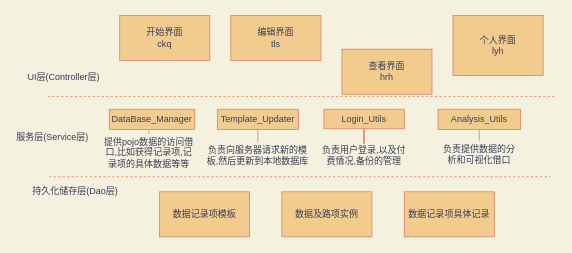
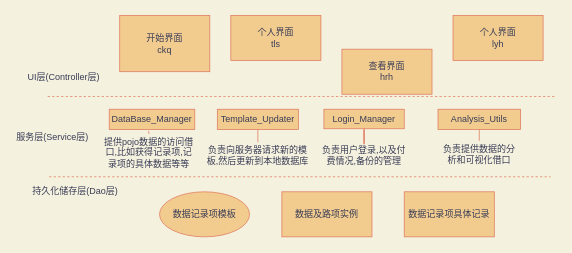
node "开始界面 ckq": size 90x45 -> 90x56
node "编辑界面 tls": label "编辑界面 tls" -> "个人界面 tls"
node "个人界面 lyh": size 90x60 -> 90x45
node "Login_Utils": label "Login_Utils" -> "Login_Manager"
node "数据记录项模板": shape rectangle -> ellipse
